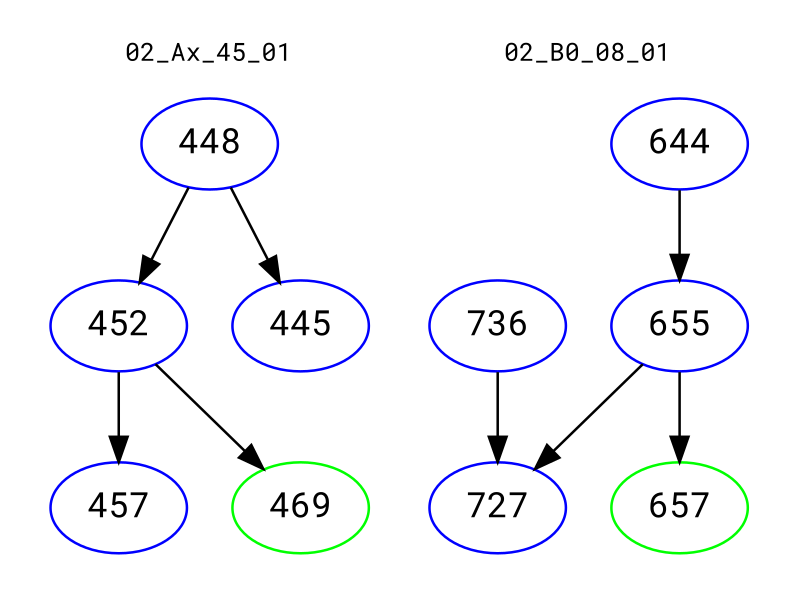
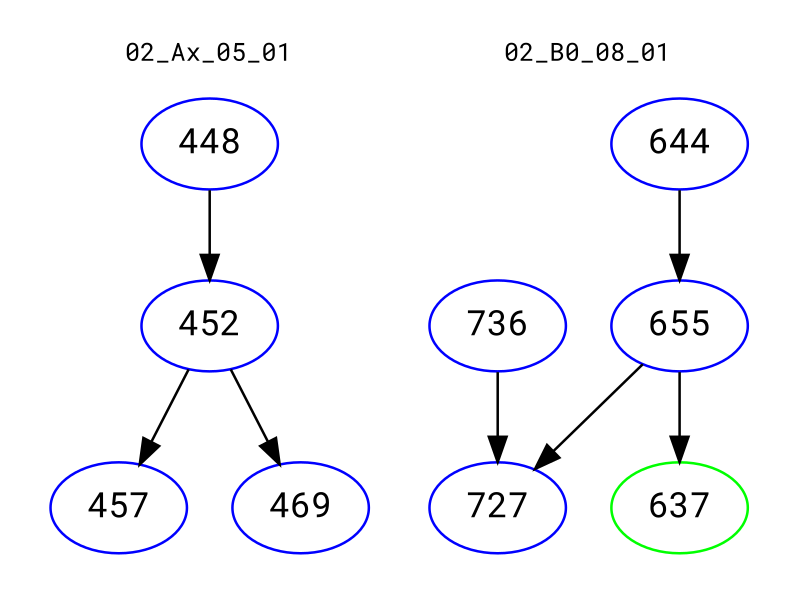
cluster "02_Ax_45_01": label "02_Ax_45_01" -> "02_Ax_05_01"
node "445": removed
node "469": color green -> blue
node "657": label "657" -> "637"
